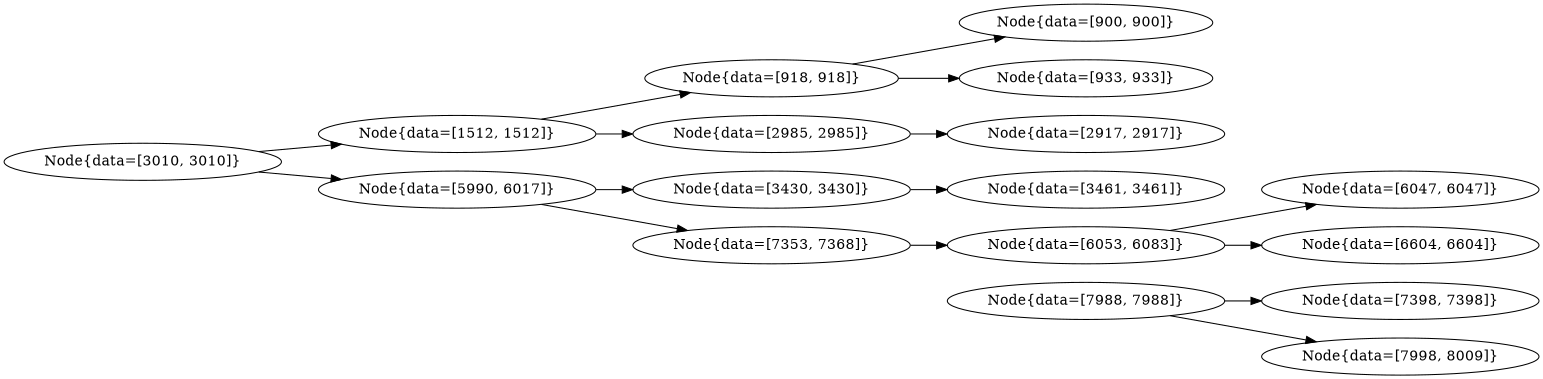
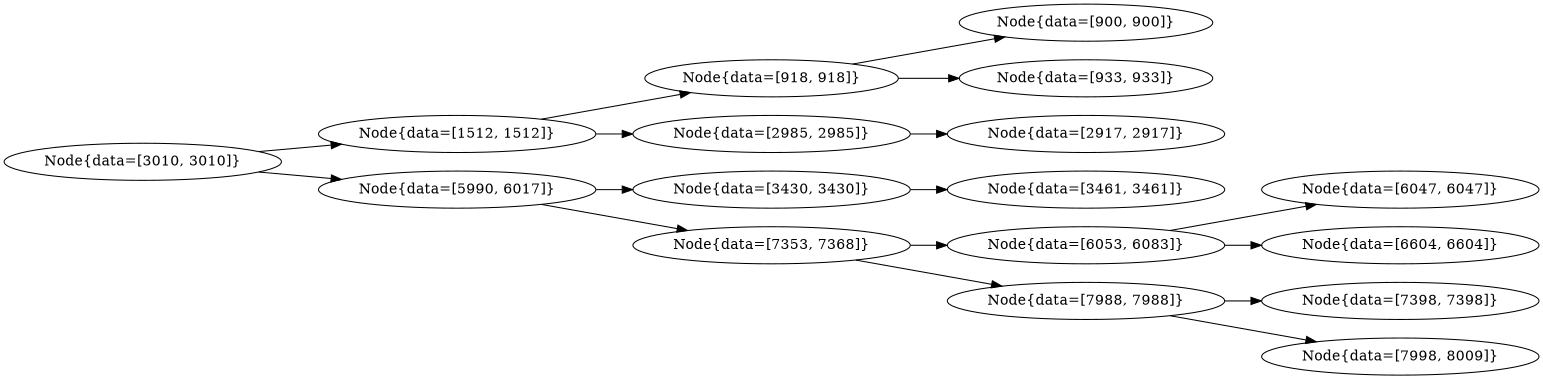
edge "Node{data=[7353, 7368]}" -> "Node{data=[7988, 7988]}": added
